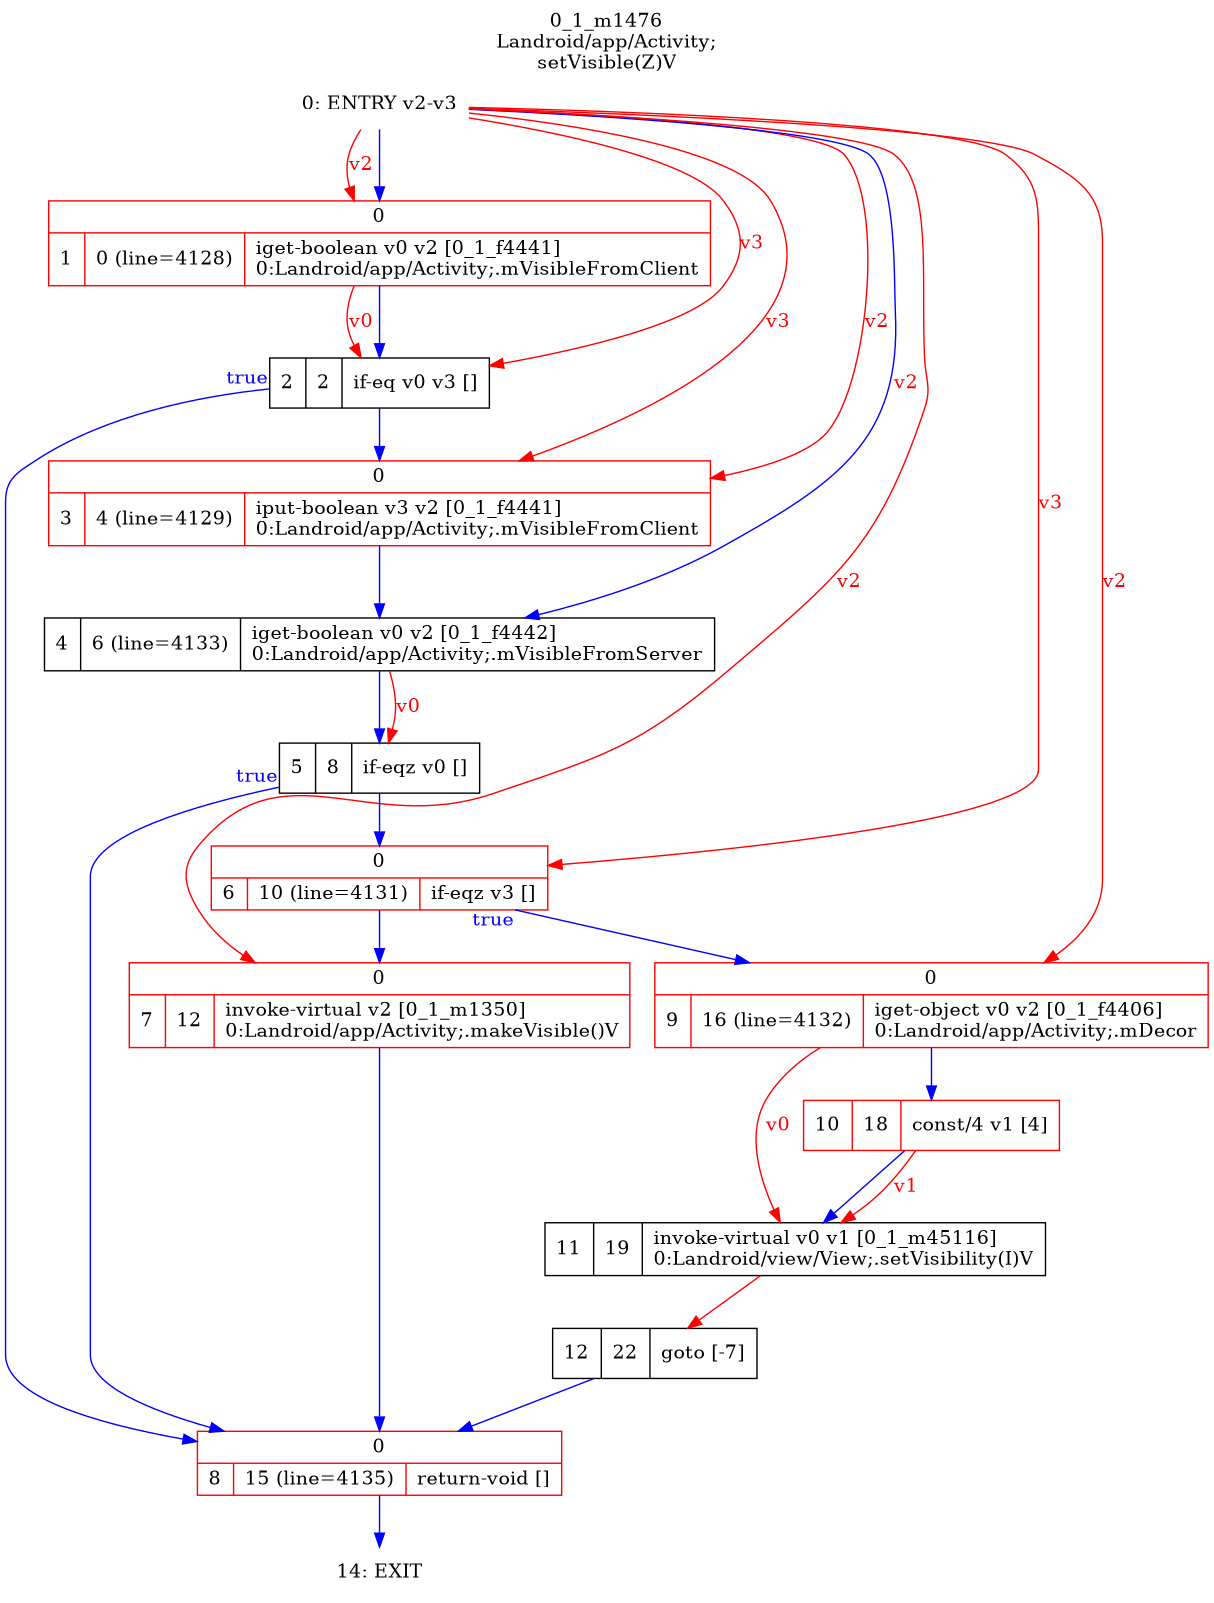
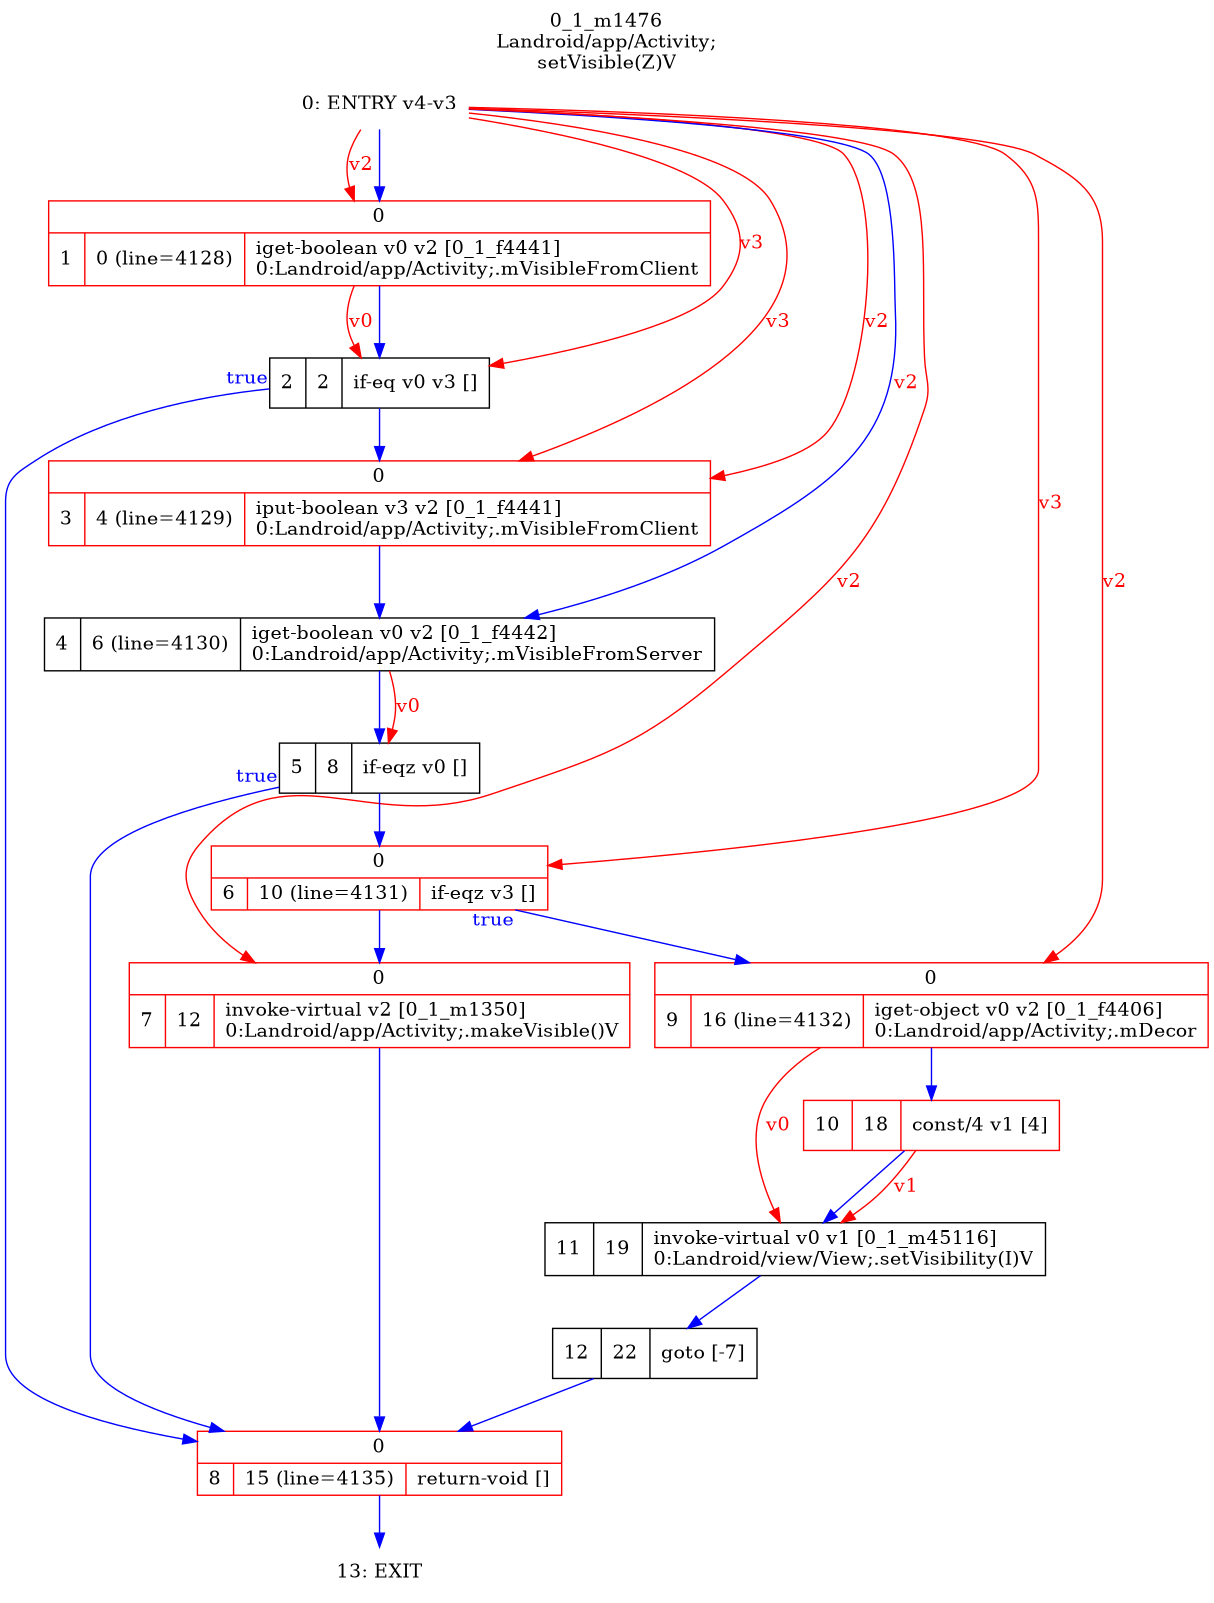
node "0: ENTRY v2-v3": label "0: ENTRY v2-v3" -> "0: ENTRY v4-v3"
node "4": text "6 (line=4133)" -> "6 (line=4130)"
edge "11" -> "12": color red -> blue
node "14: EXIT": label "14: EXIT" -> "13: EXIT"
